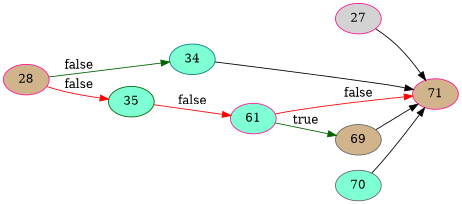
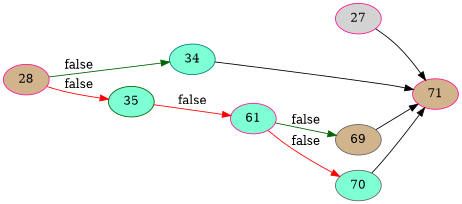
edge "61" -> "71": now "61" -> "70"
edge "61" -> "69": label "true" -> "false"
